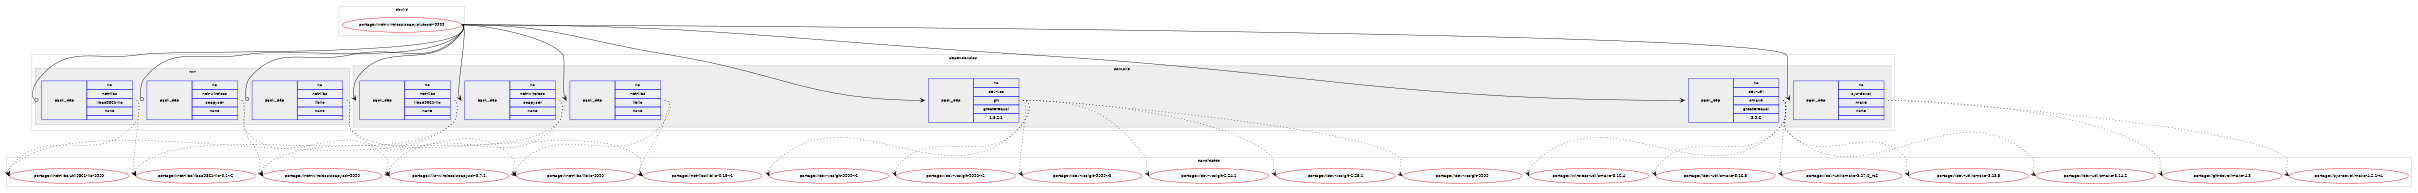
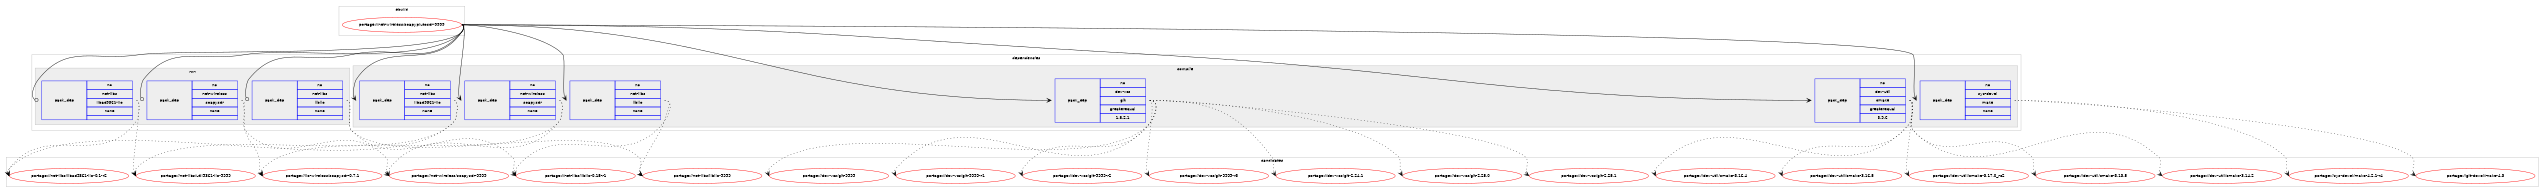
node "portage://dev-vcs/git-2.25.0": added
node "portage://wireless-util/cmake-3.16.4": label "portage://wireless-util/cmake-3.16.4" -> "portage://dev-util/cmake-3.16.4"
